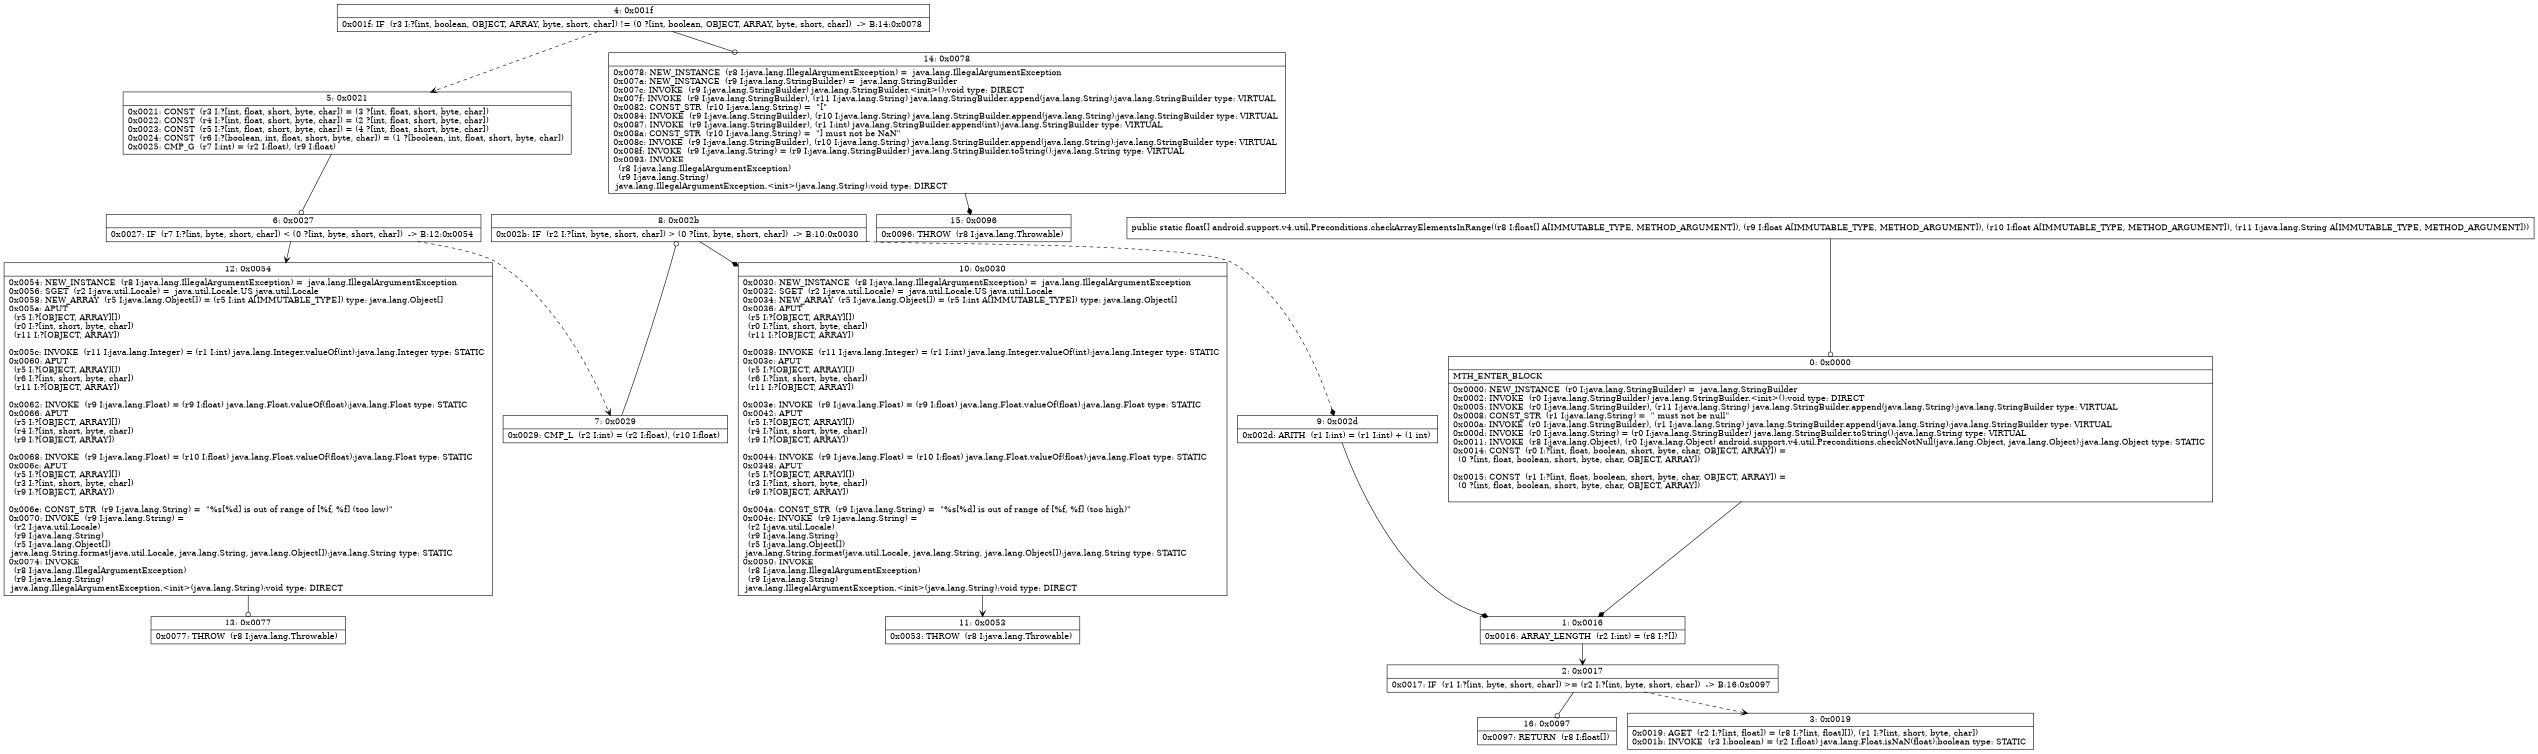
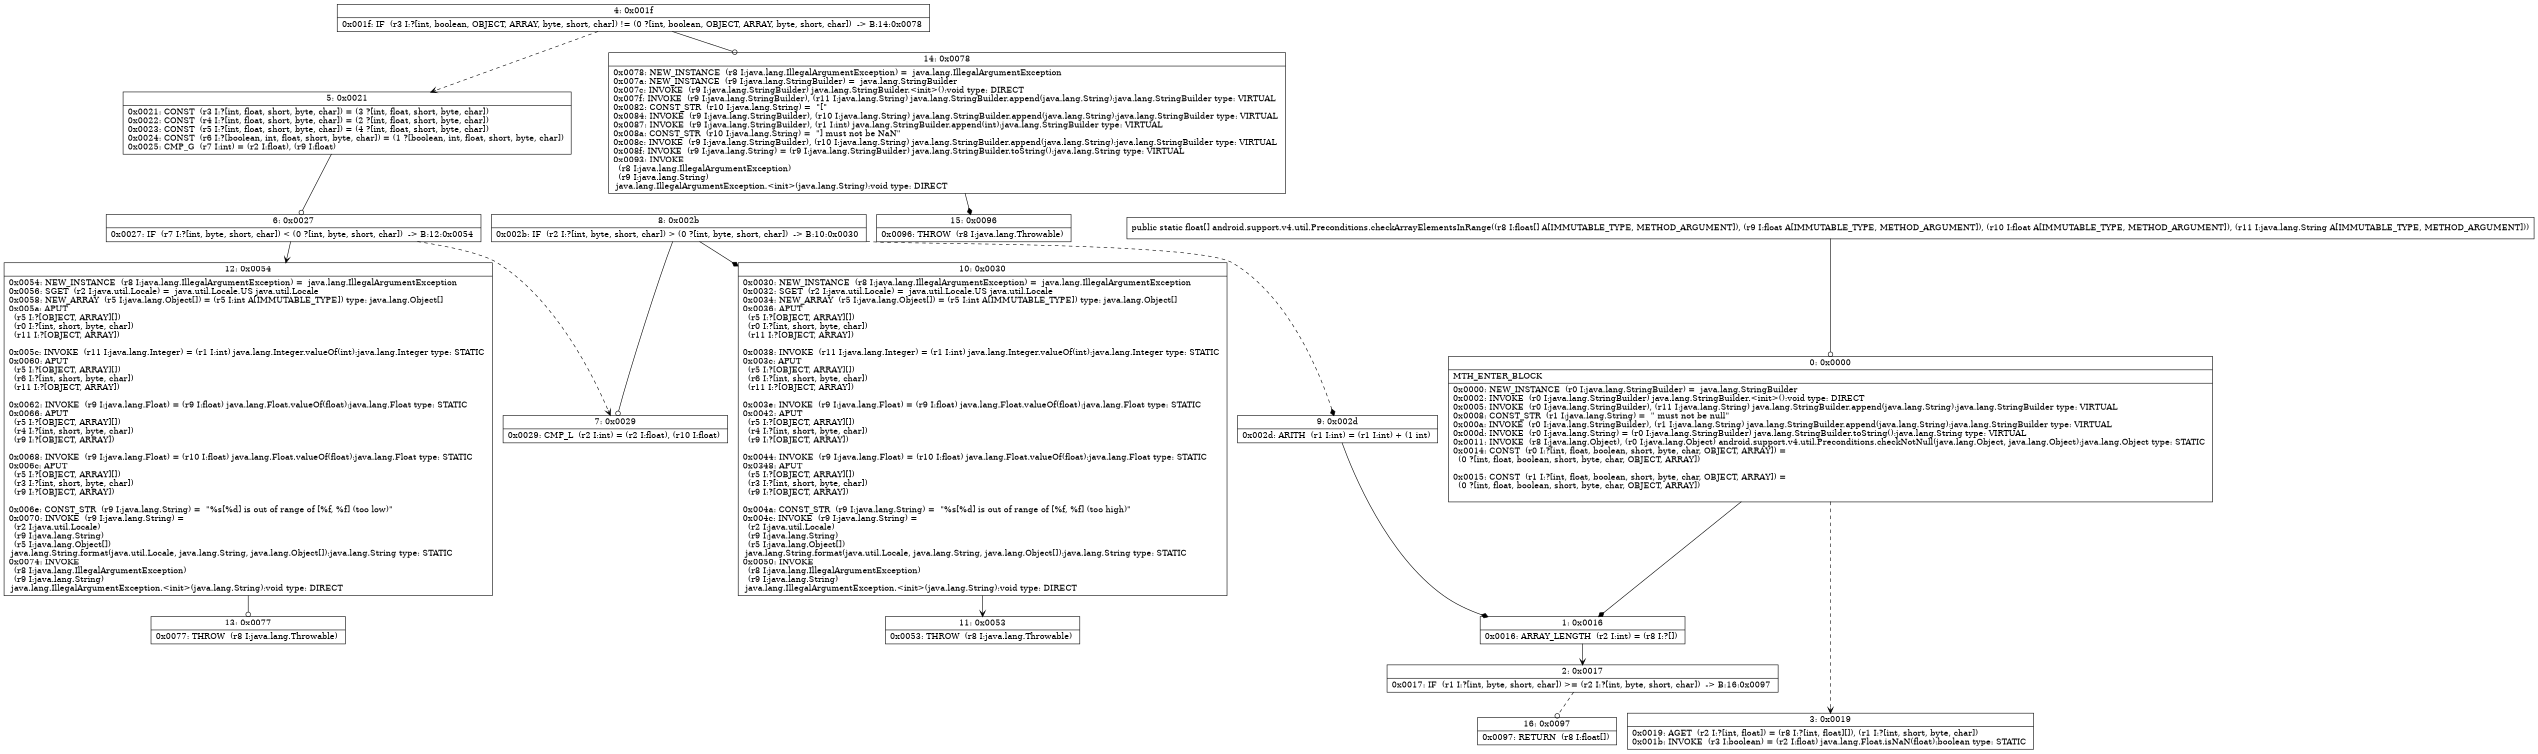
edge "7: 0x0029" -> "8: 0x002b": reversed
edge "2: 0x0017" -> "3: 0x0019": now "0: 0x0000" -> "3: 0x0019"
edge "2: 0x0017" -> "16: 0x0097": style solid -> dashed
